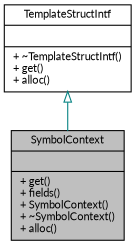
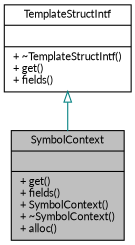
node "TemplateStructIntf": text "+ alloc()" -> "+ fields()"
